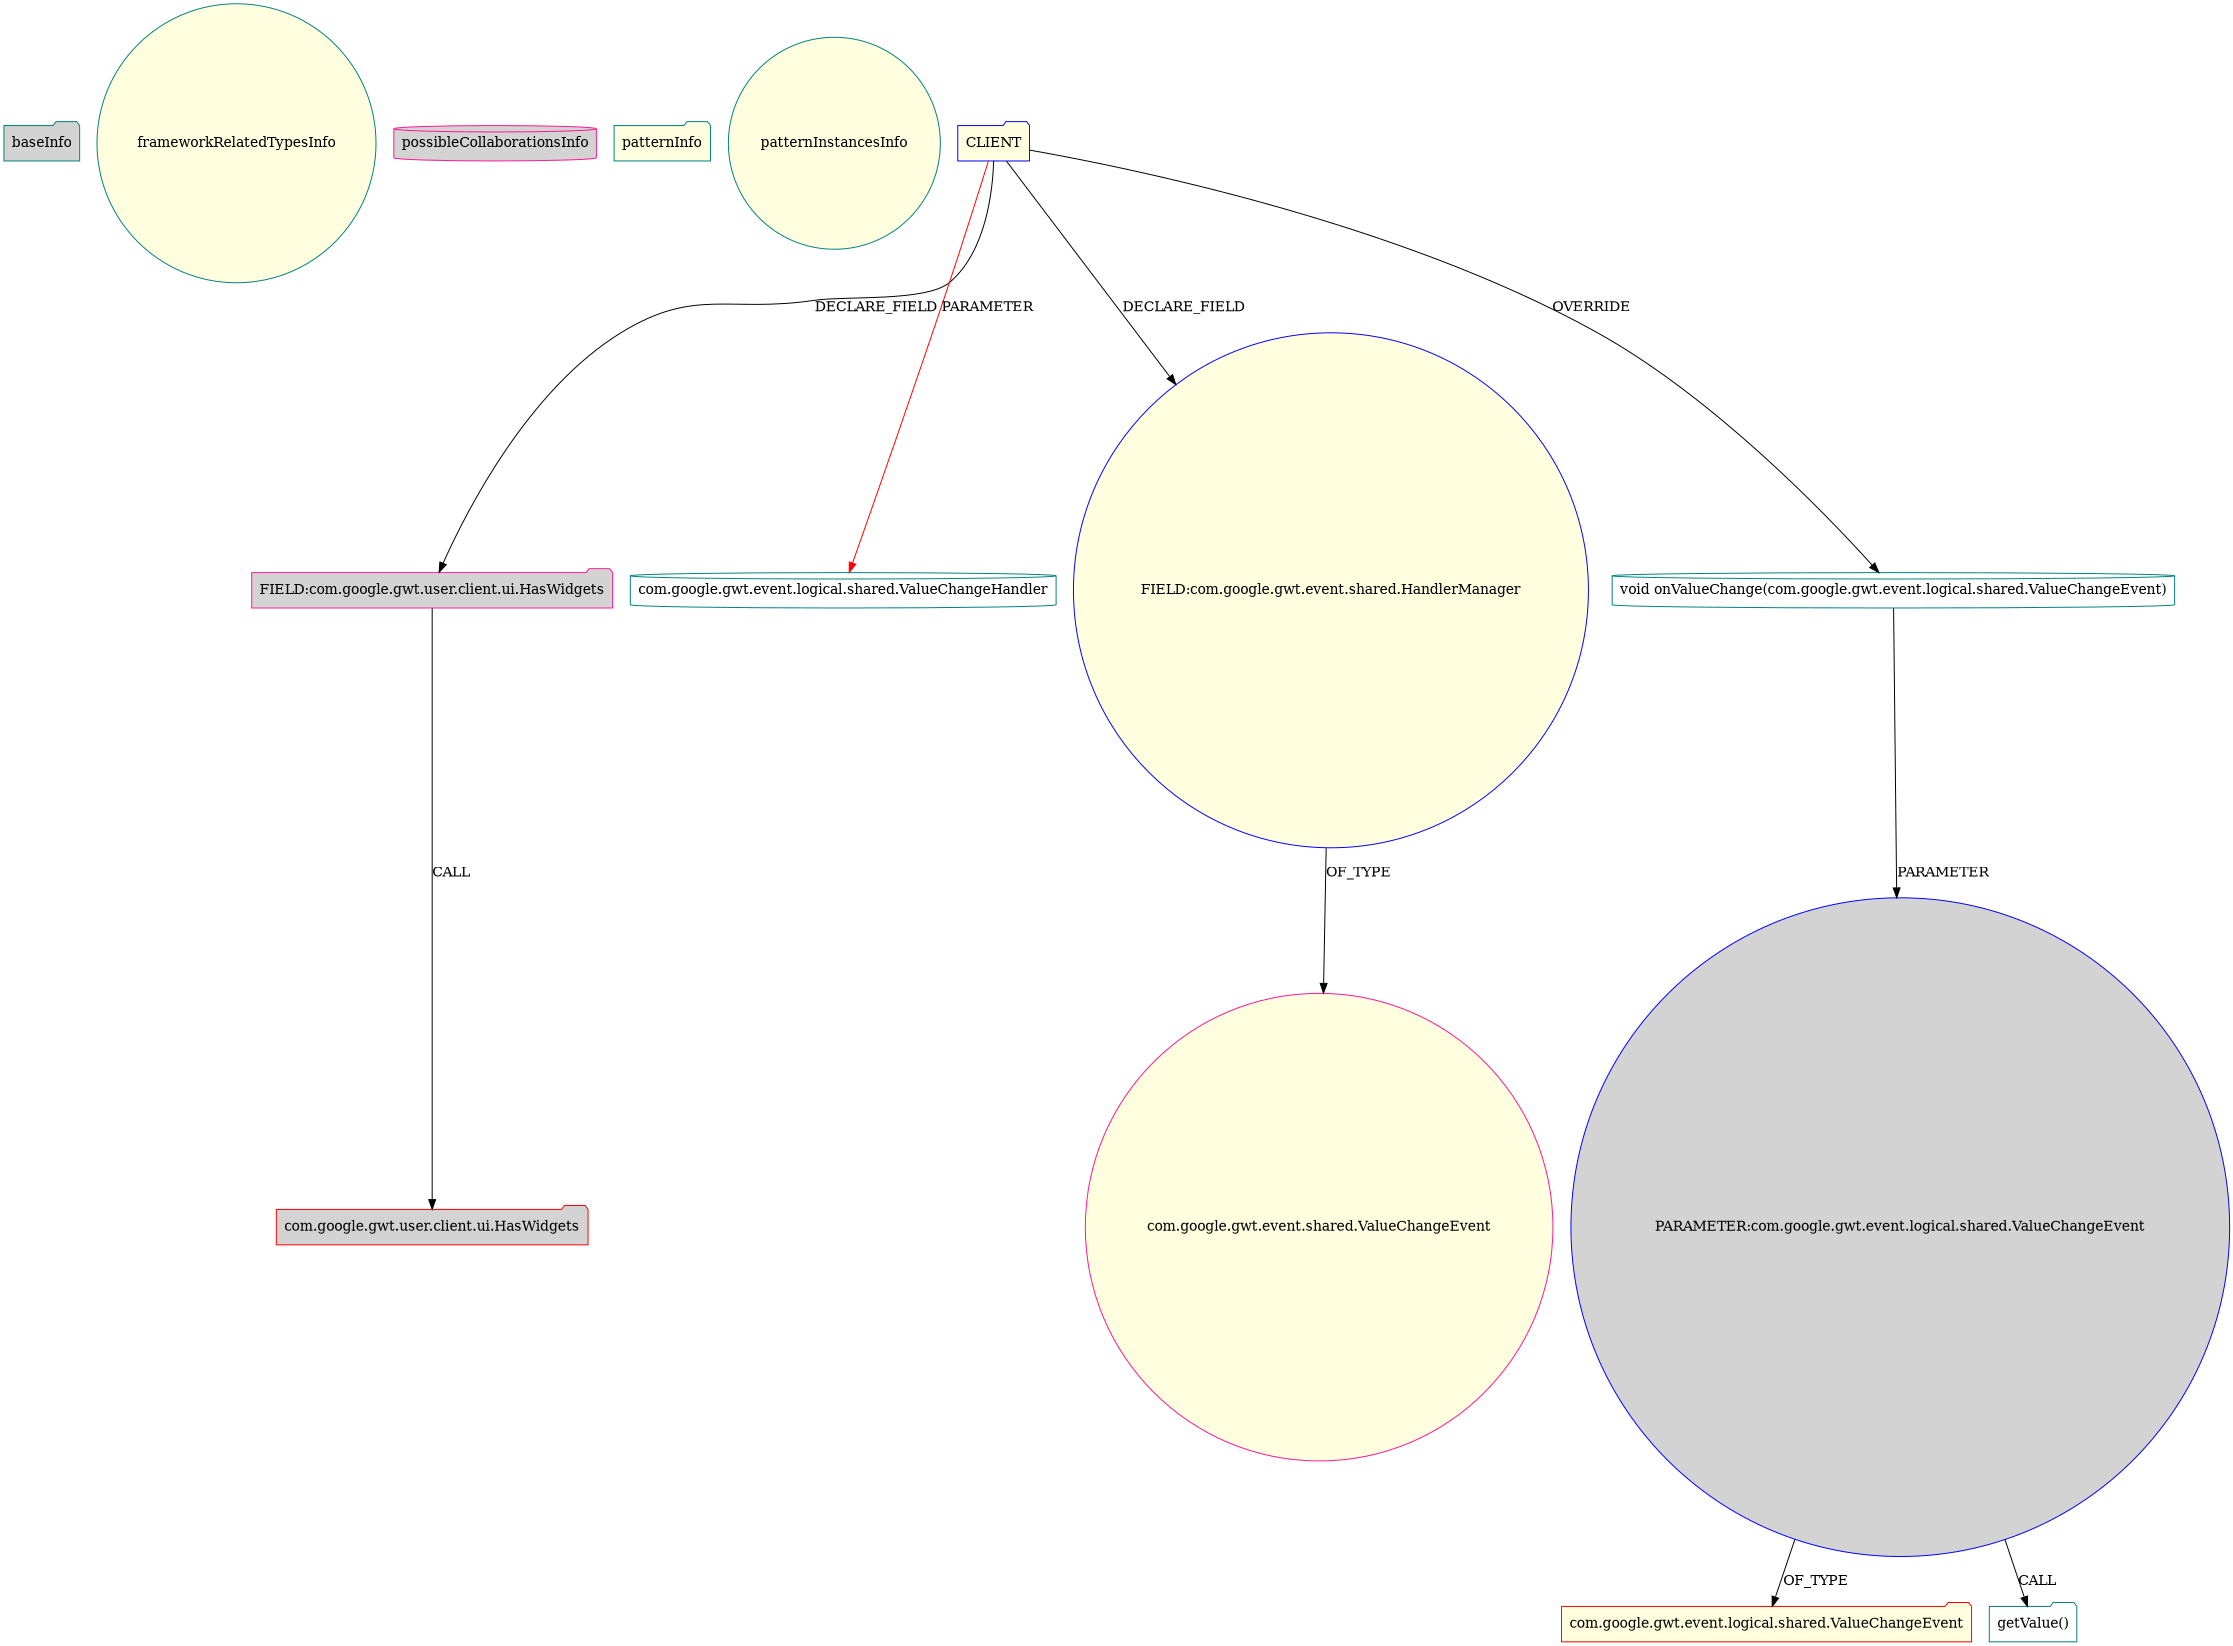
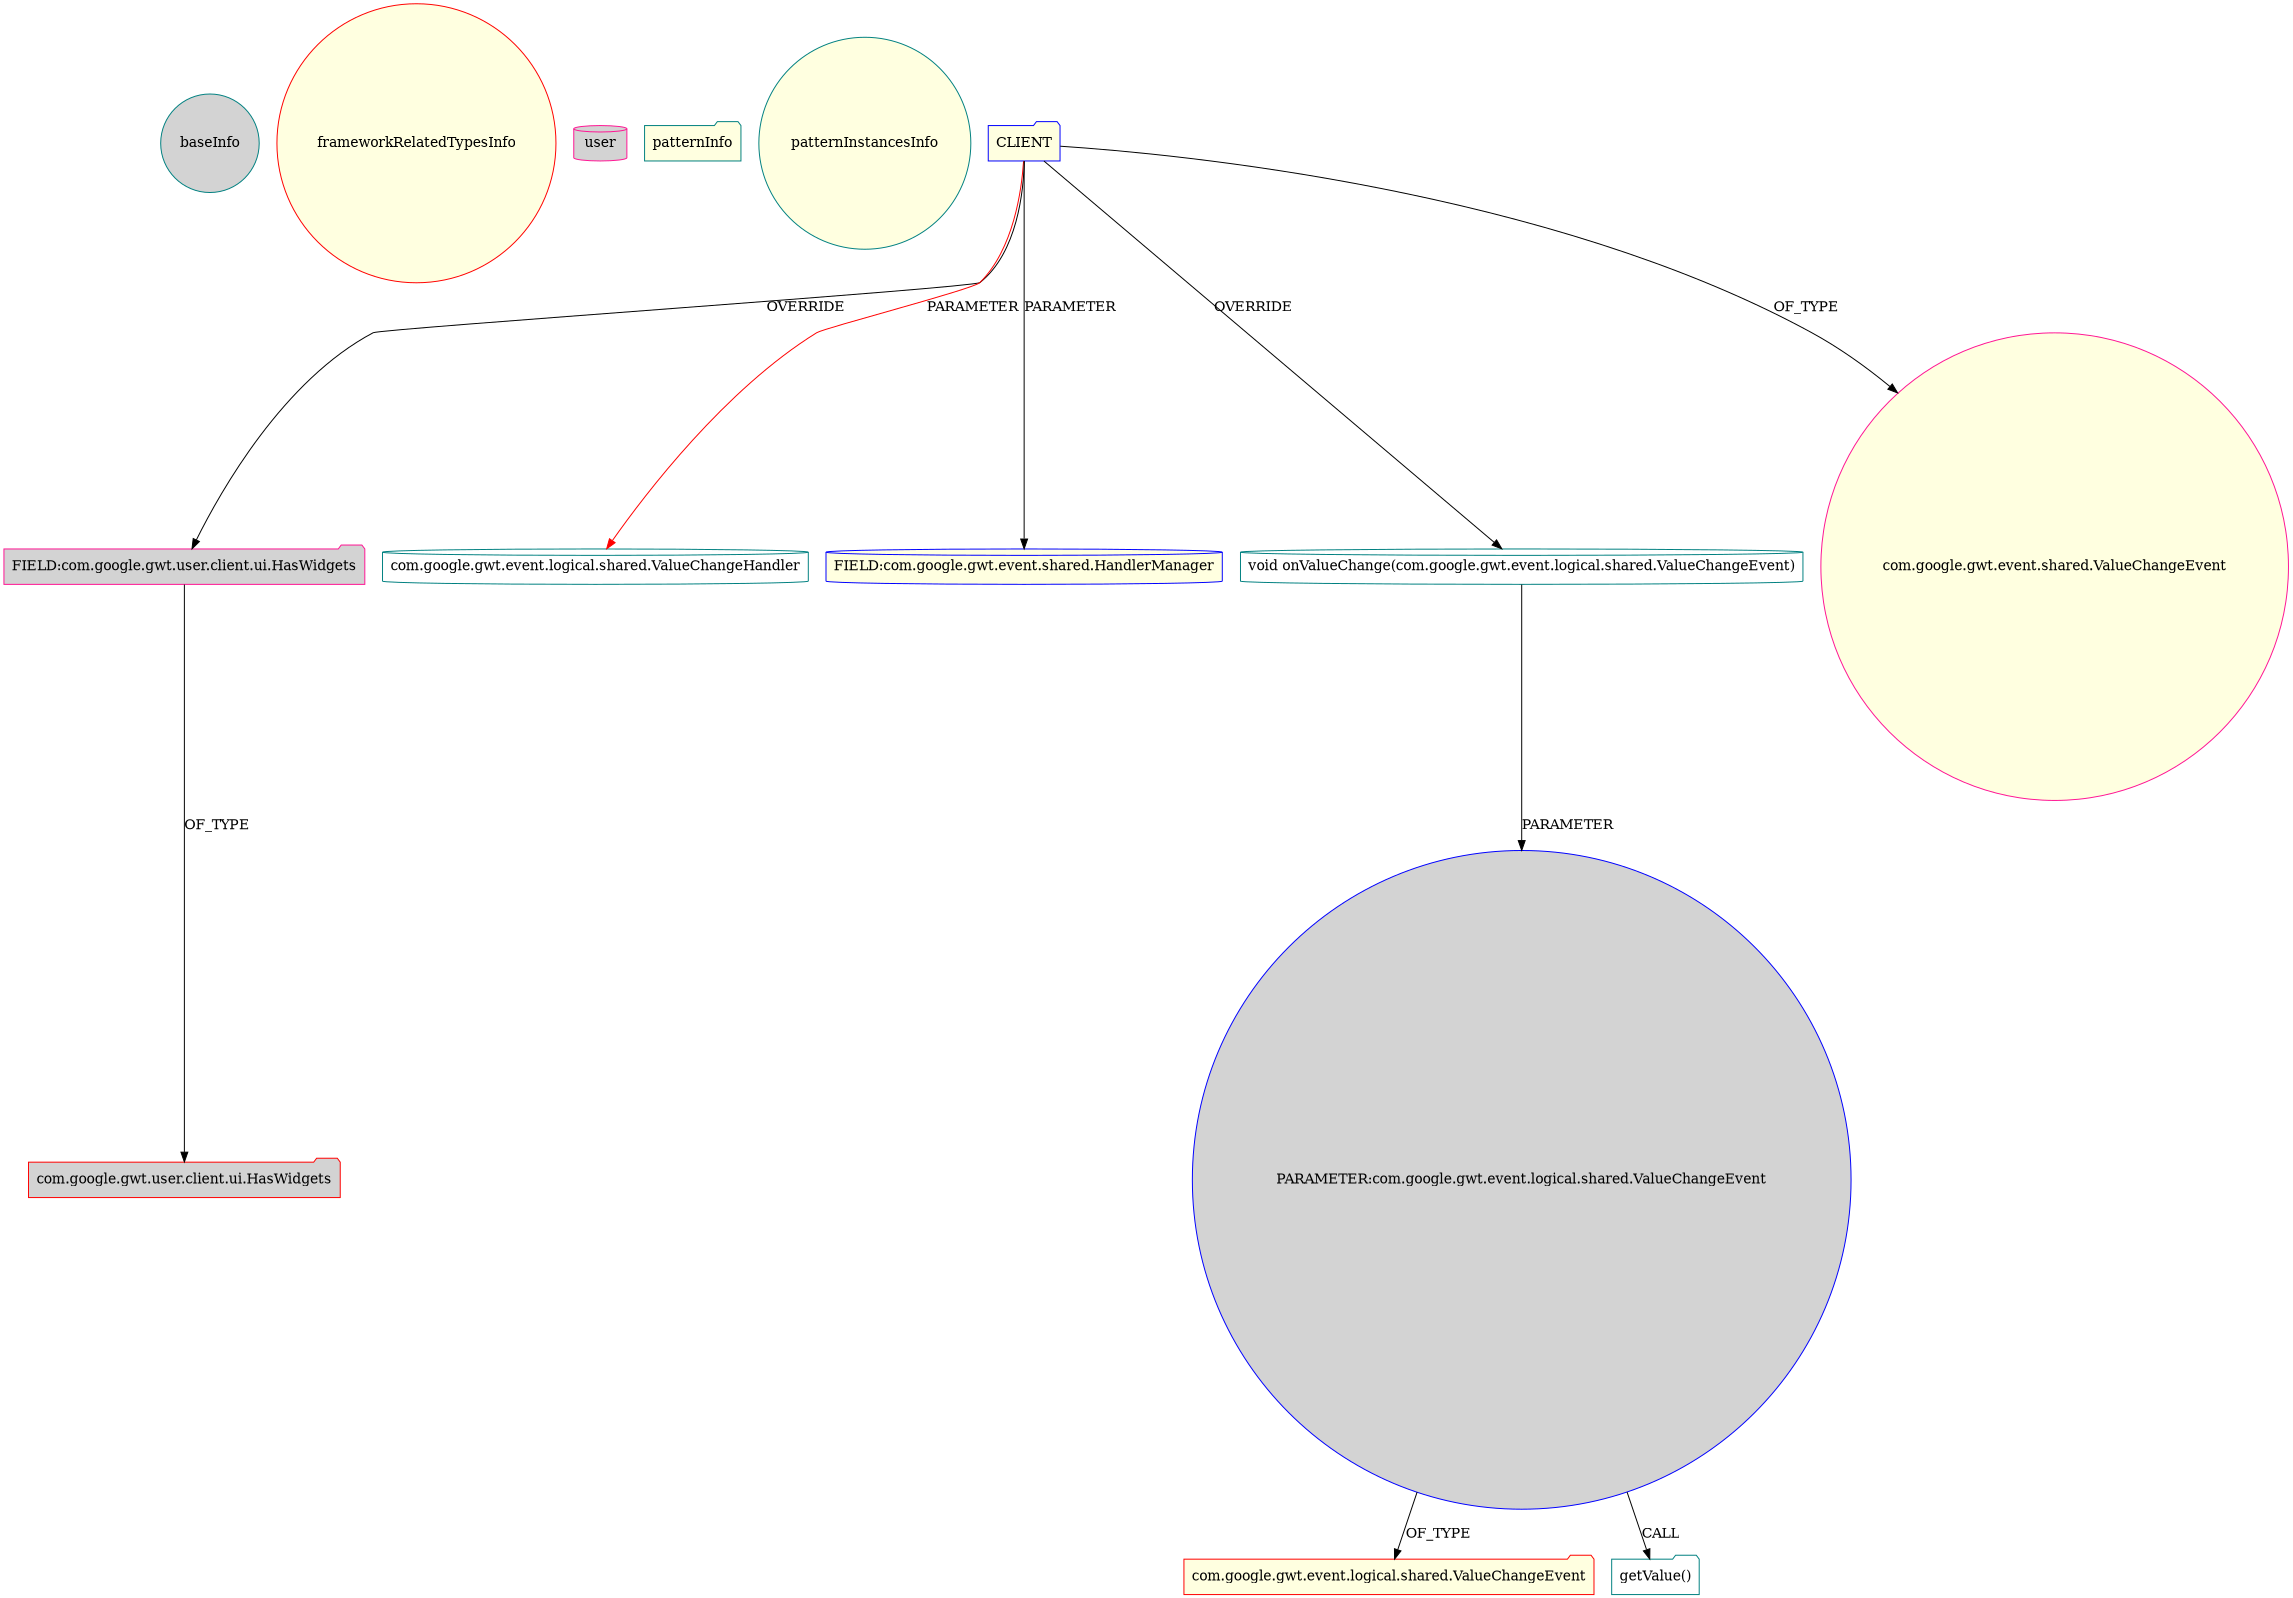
node "baseInfo": shape folder -> circle
node "frameworkRelatedTypesInfo": color teal -> red
node "possibleCollaborationsInfo": label "possibleCollaborationsInfo" -> "user"
edge "CLIENT" -> "FIELD:com.google.gwt.user.client.ui.HasWidgets": label "DECLARE_FIELD" -> "OVERRIDE"
edge "CLIENT" -> "FIELD:com.google.gwt.event.shared.HandlerManager": label "DECLARE_FIELD" -> "PARAMETER"
node "FIELD:com.google.gwt.event.shared.HandlerManager": shape circle -> cylinder
edge "FIELD:com.google.gwt.user.client.ui.HasWidgets" -> "com.google.gwt.user.client.ui.HasWidgets": label "CALL" -> "OF_TYPE"
edge "FIELD:com.google.gwt.event.shared.HandlerManager" -> "com.google.gwt.event.shared.ValueChangeEvent": now "CLIENT" -> "com.google.gwt.event.shared.ValueChangeEvent"
